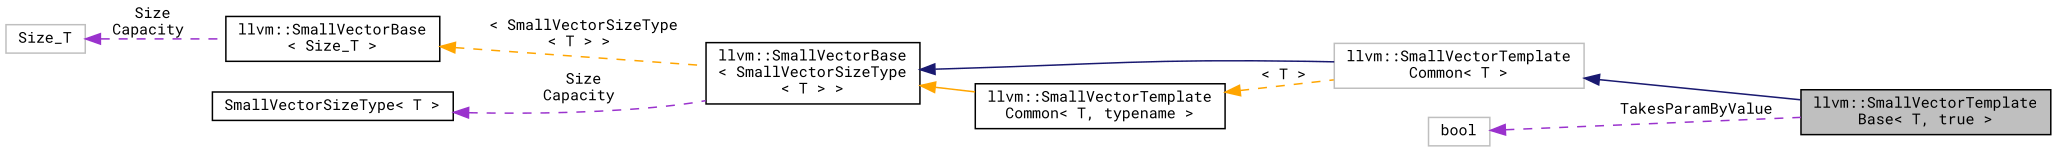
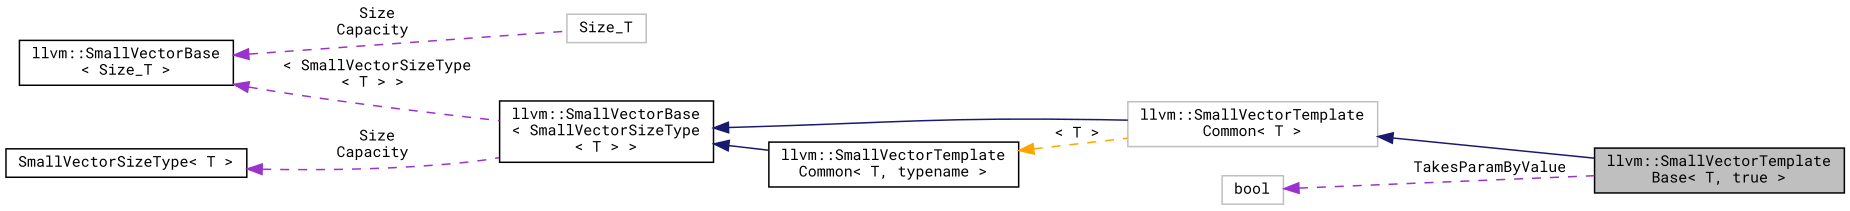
edge "llvm::SmallVectorBase < Size_T >" -> "Size_T": reversed
edge "llvm::SmallVectorBase < SmallVectorSizeType < T > >" -> "llvm::SmallVectorBase < Size_T >": color orange -> darkorchid3
edge "llvm::SmallVectorTemplate Common< T, typename >" -> "llvm::SmallVectorBase < SmallVectorSizeType < T > >": color orange -> midnightblue
